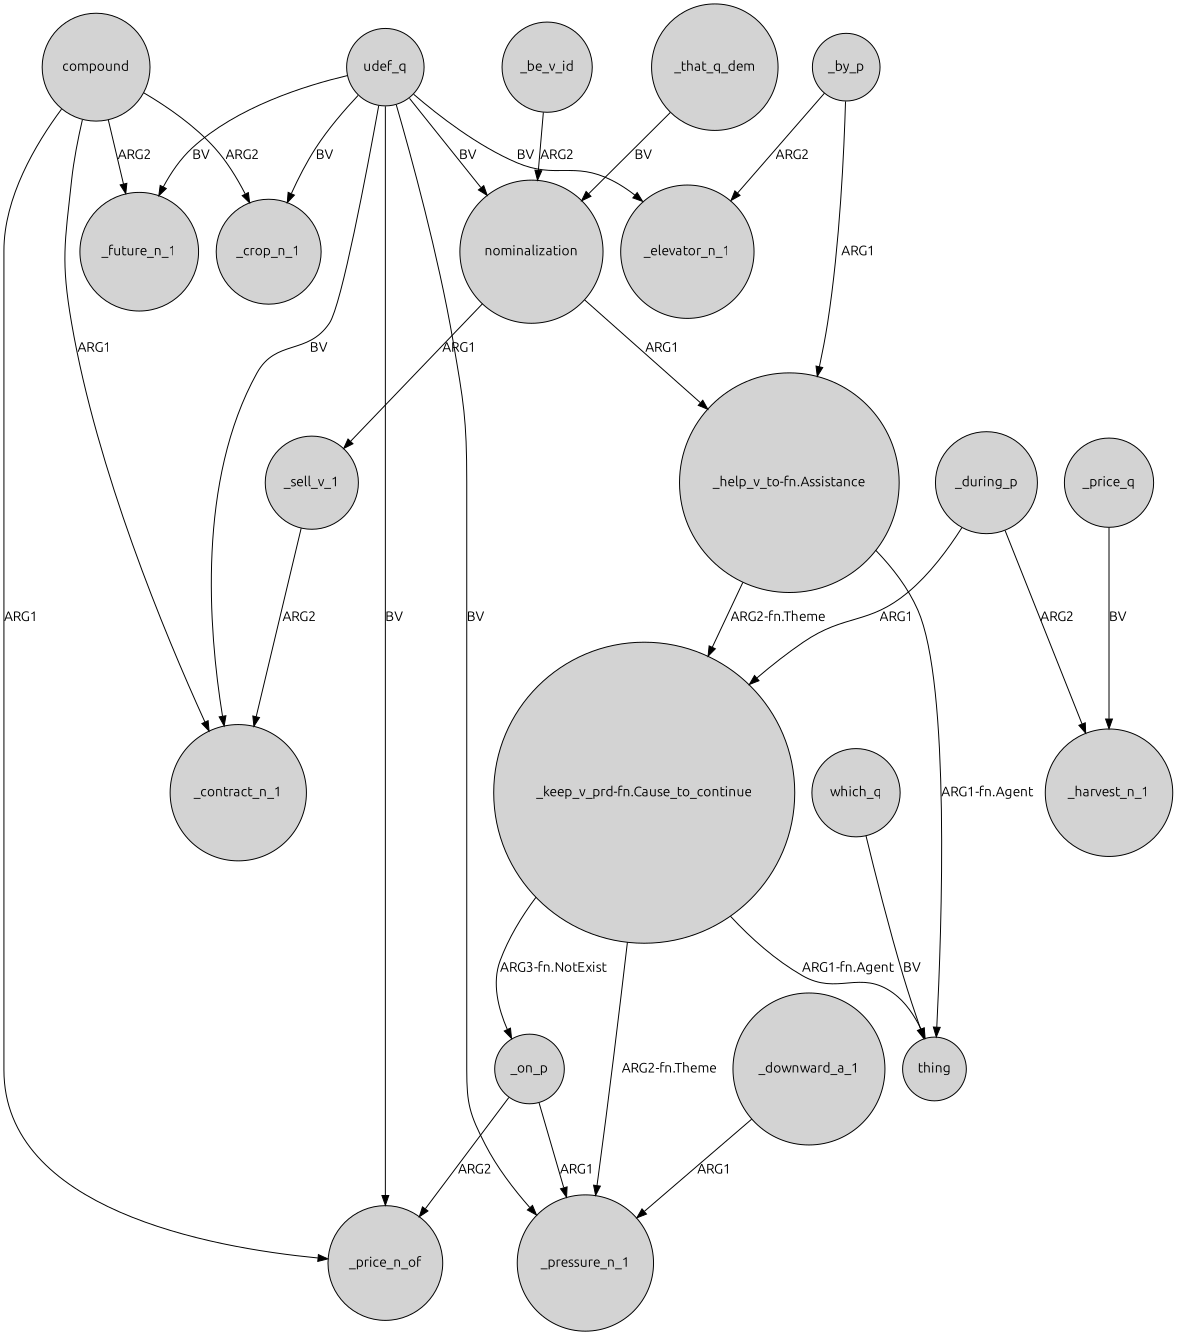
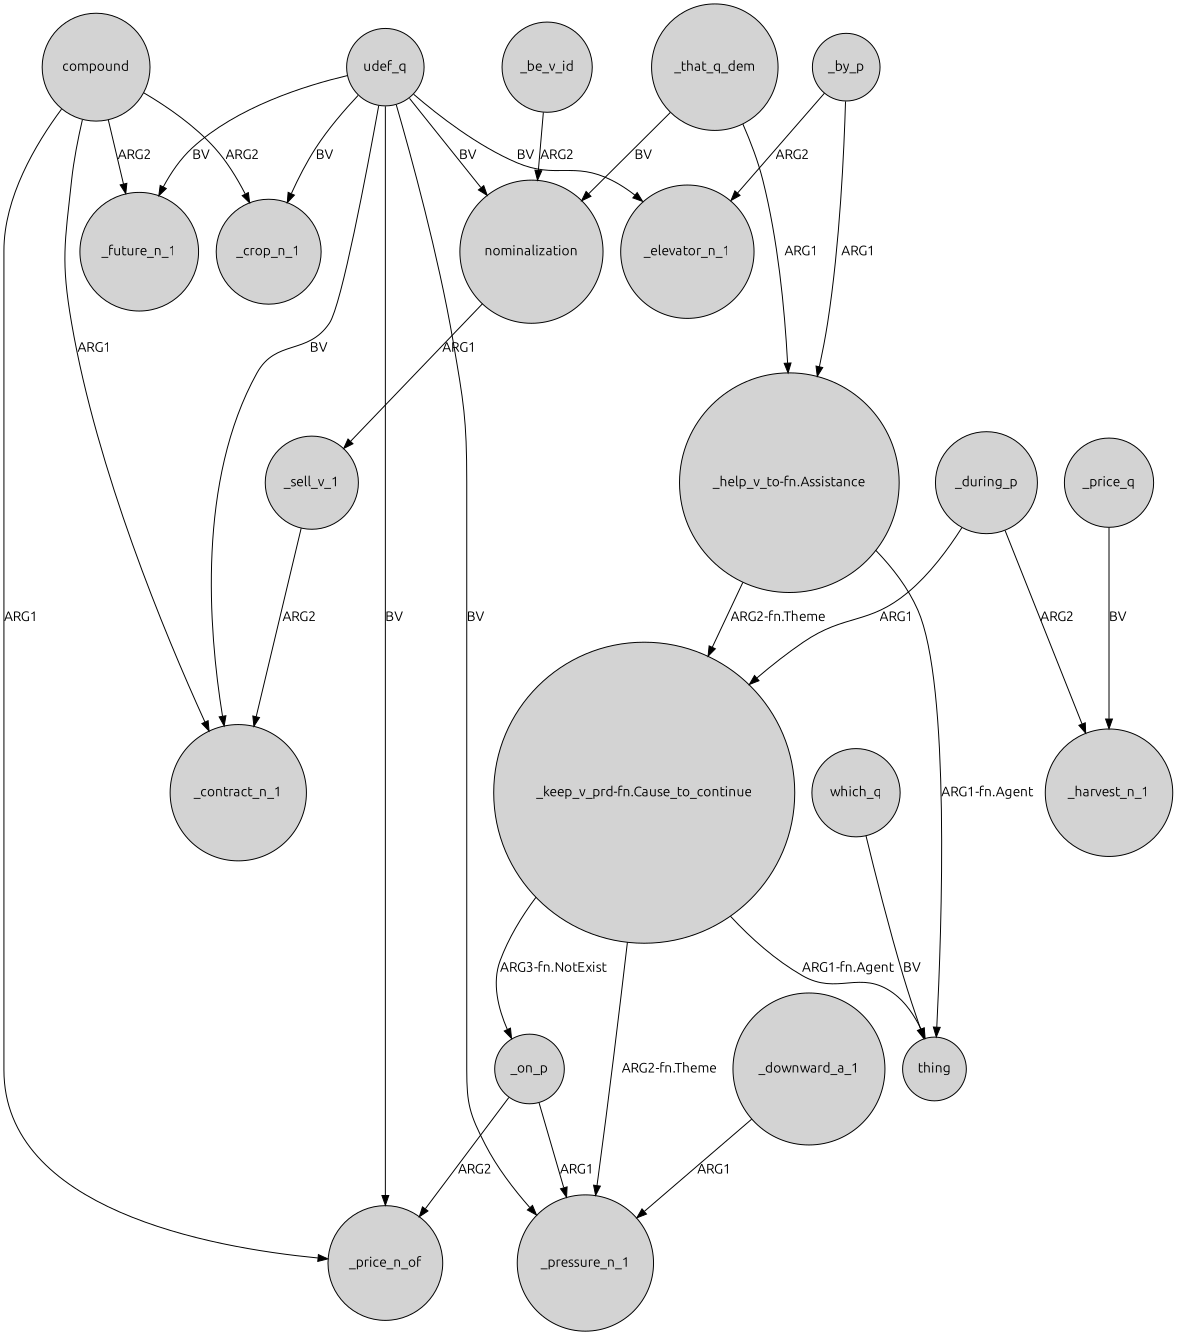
edge "nominalization" -> "_help_v_to-fn.Assistance": now "_that_q_dem" -> "_help_v_to-fn.Assistance"
